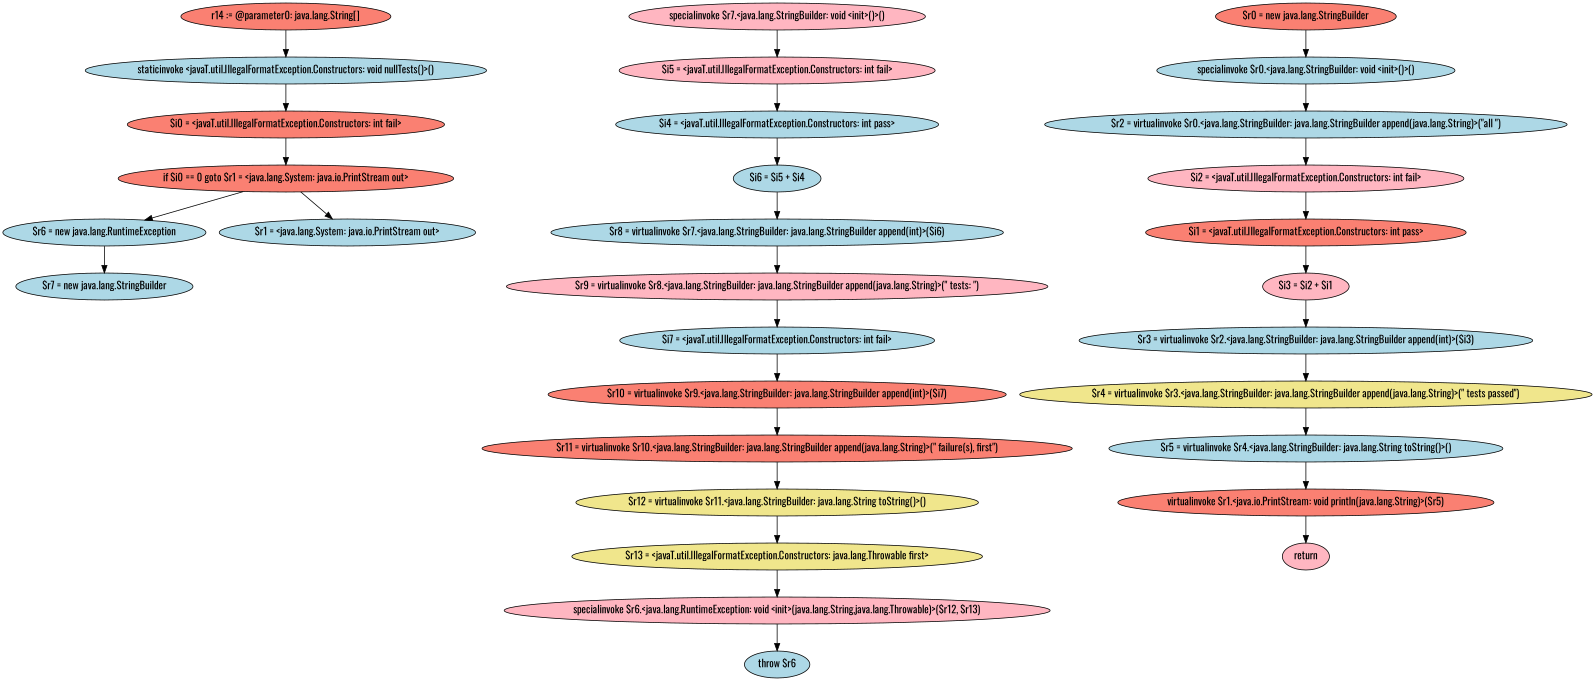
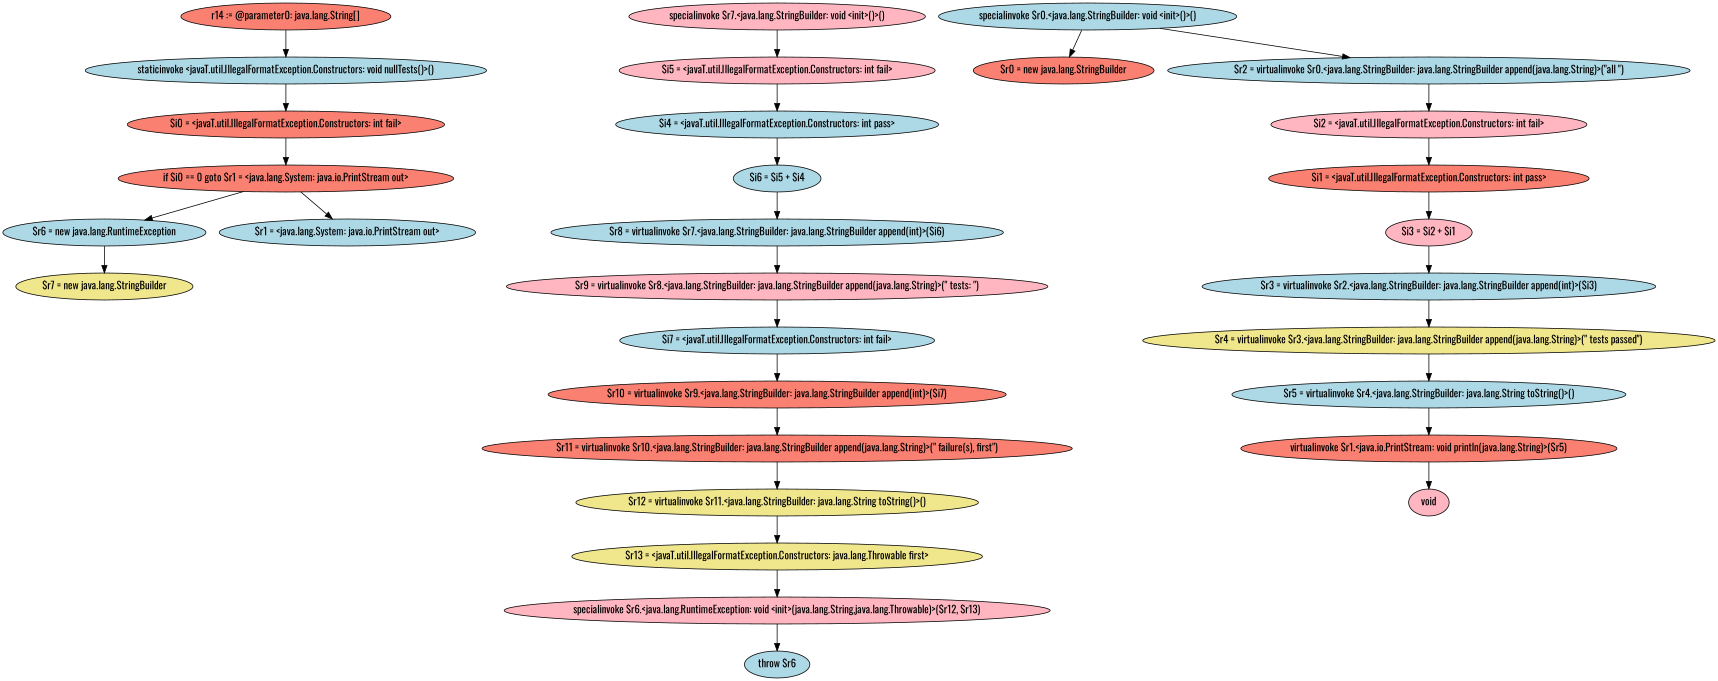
edge "$r0 = new java.lang.StringBuilder" -> "specialinvoke $r0.<java.lang.StringBuilder: void <init>()>()": reversed
node "$r7 = new java.lang.StringBuilder": fillcolor lightblue -> khaki
node "return": label "return" -> "void"
